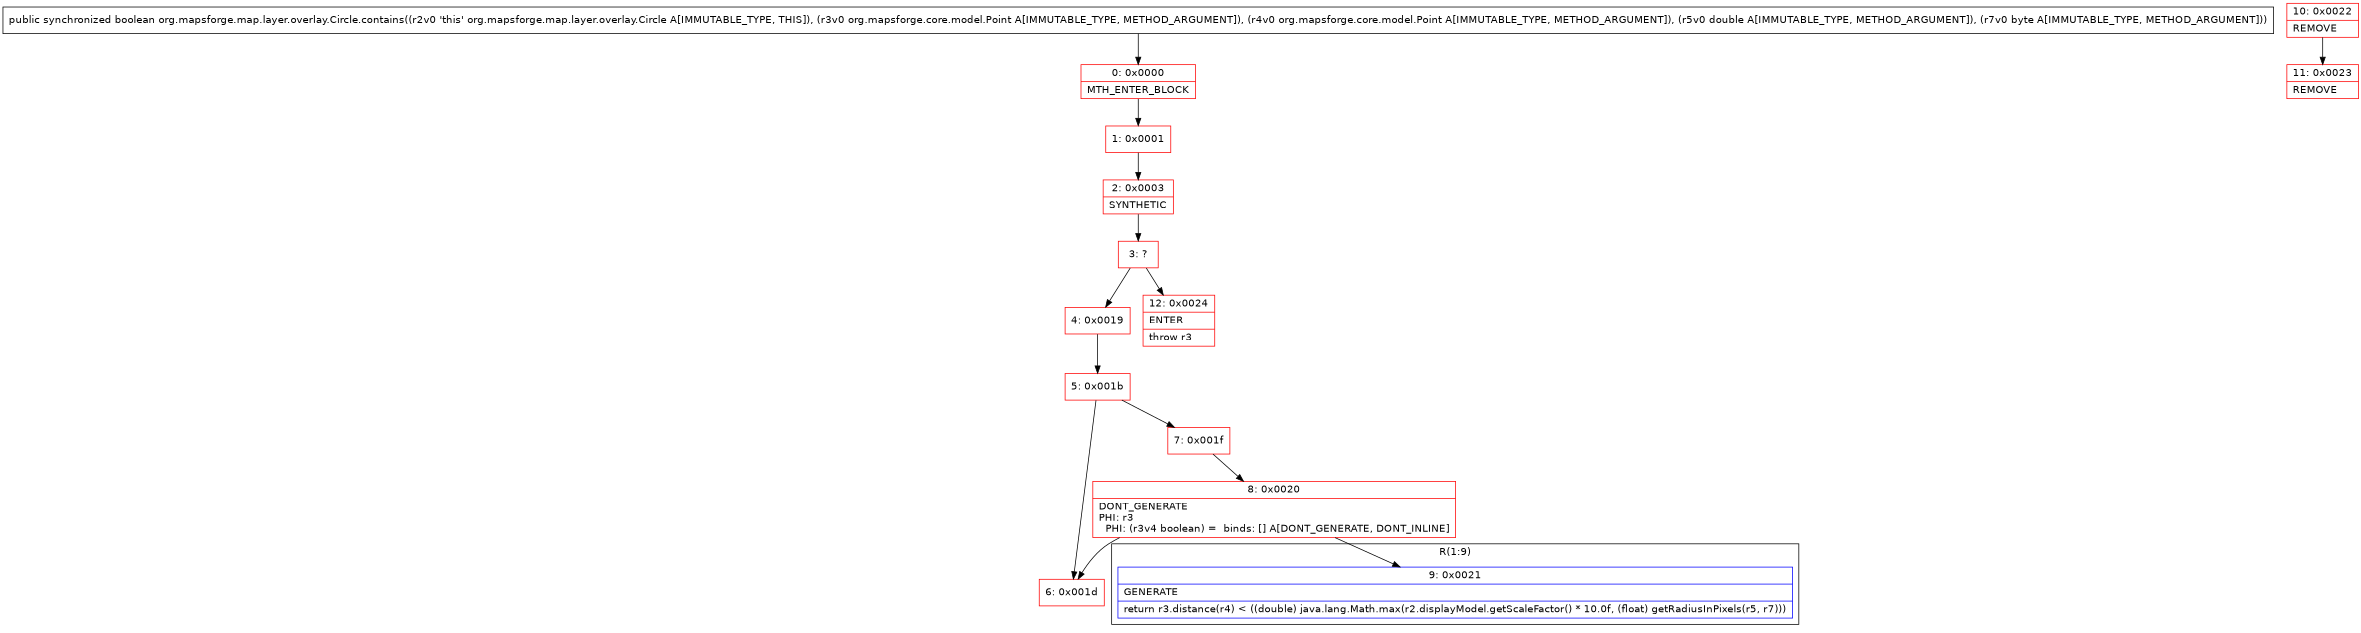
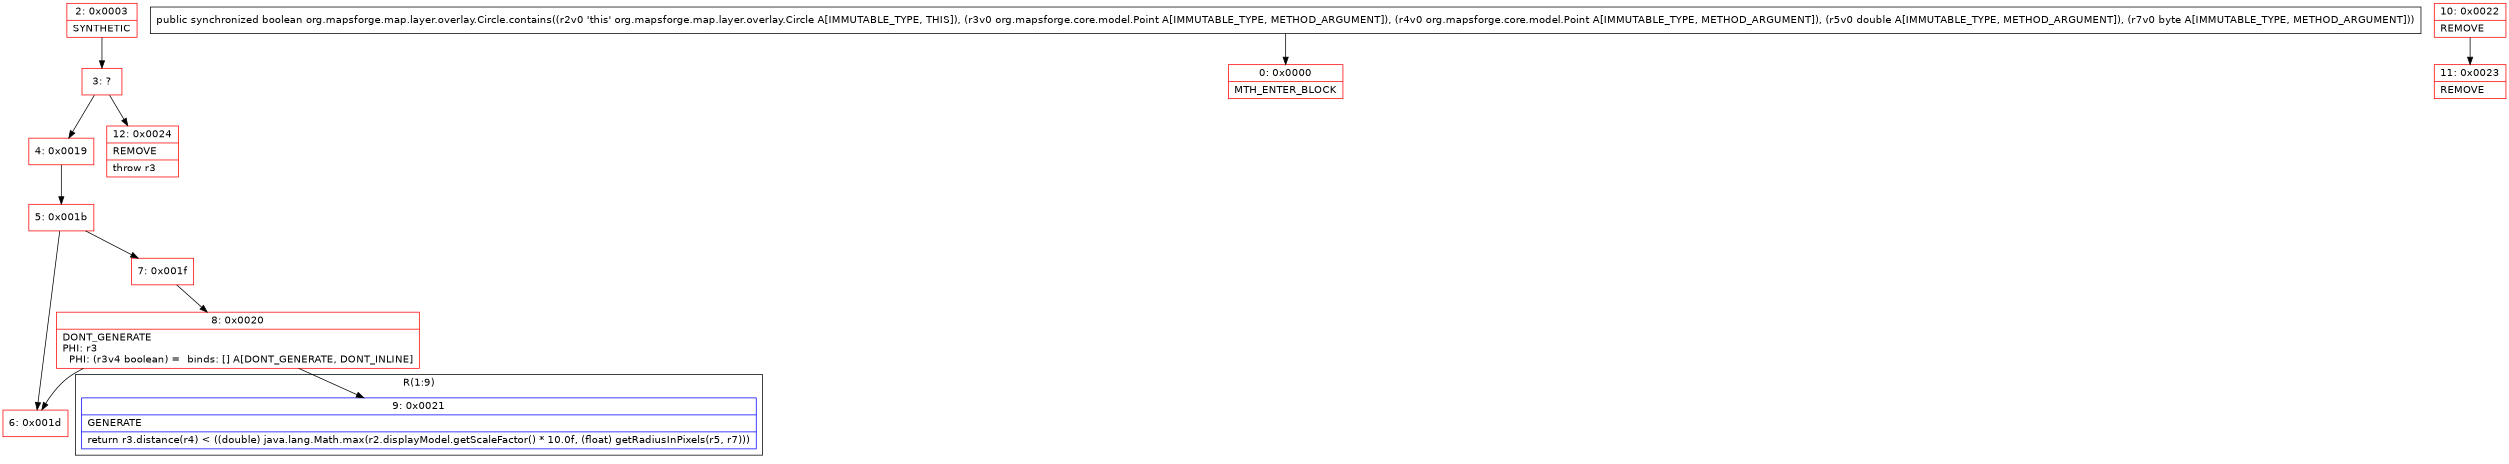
node "1: 0x0001": removed
node "12: 0x0024": text "ENTER" -> "REMOVE"
